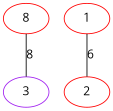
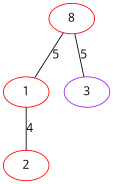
edge "8" -- "3": label "8" -> "5"
edge "8" -- "1": added, label "5"
edge "1" -- "2": label "6" -> "4"
